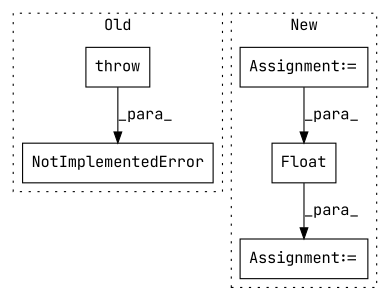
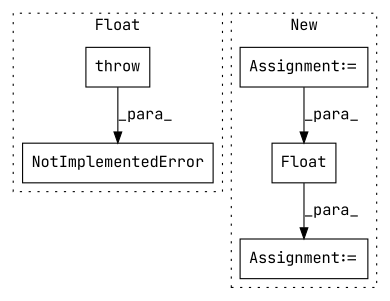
cluster "Old": label "Old" -> "Float"
